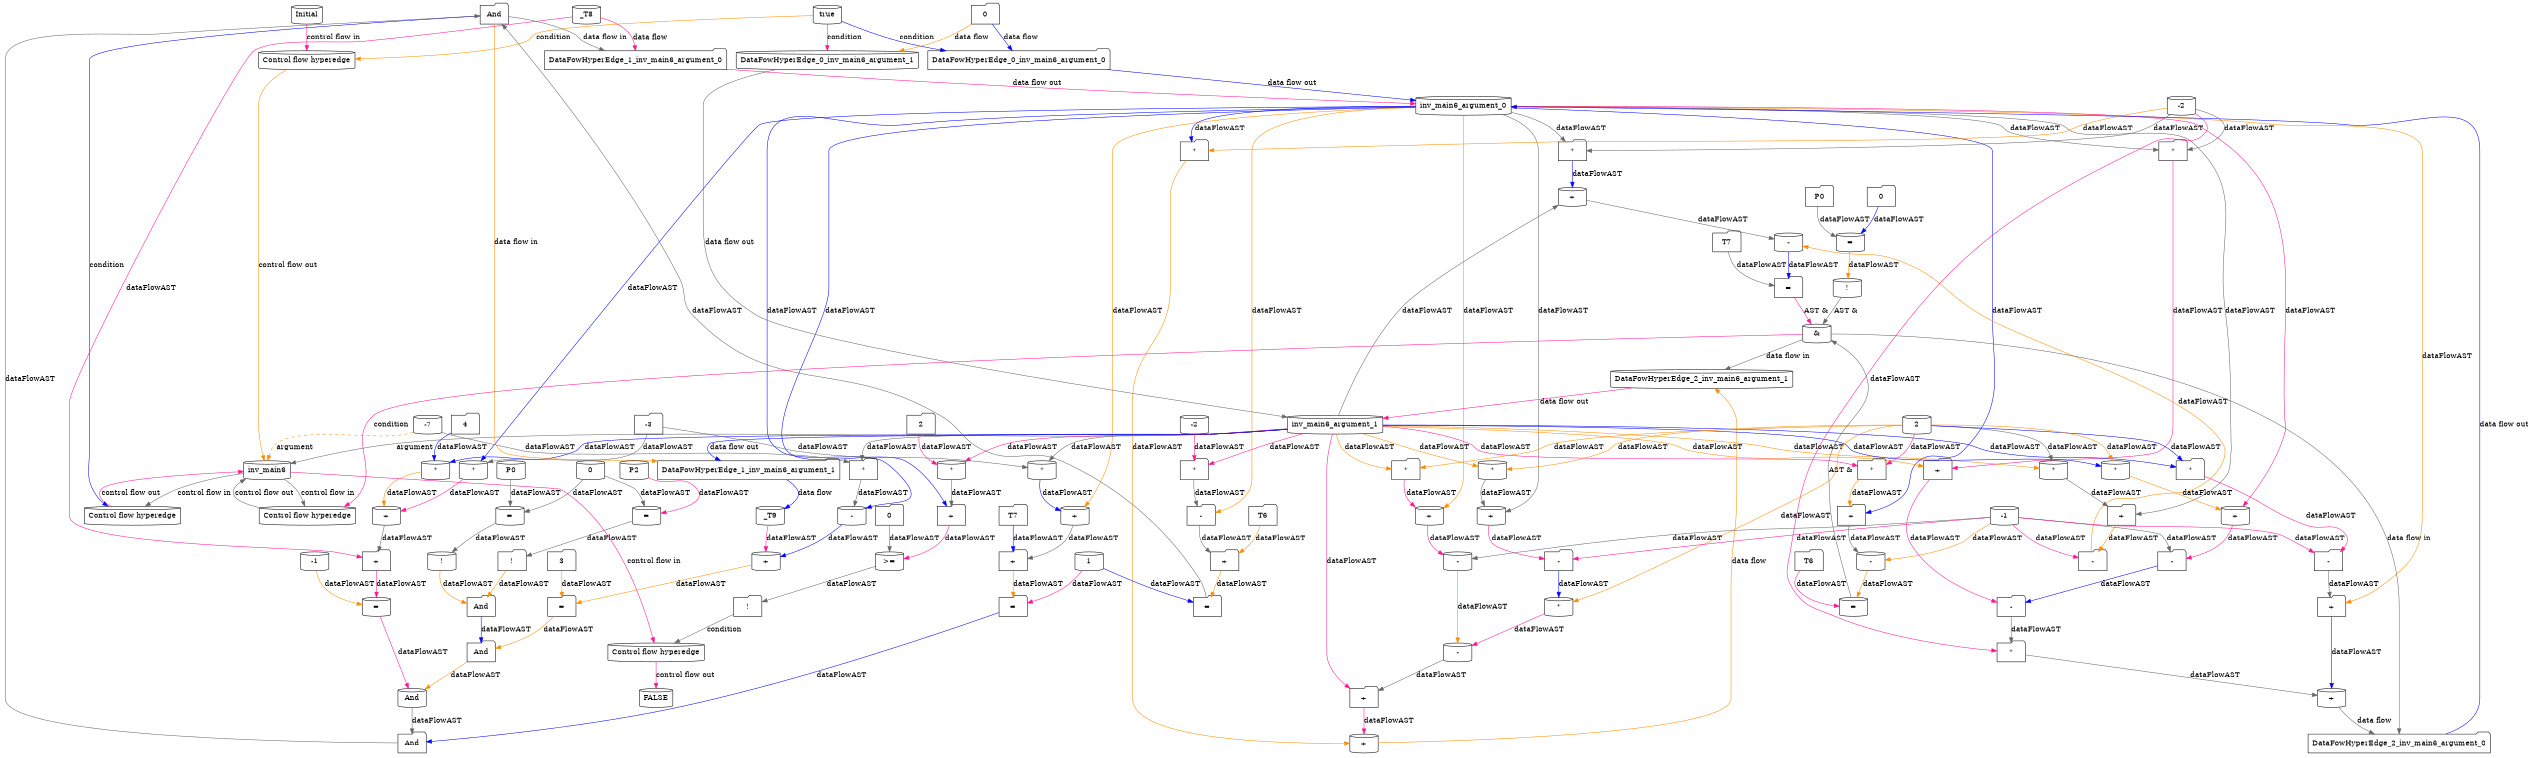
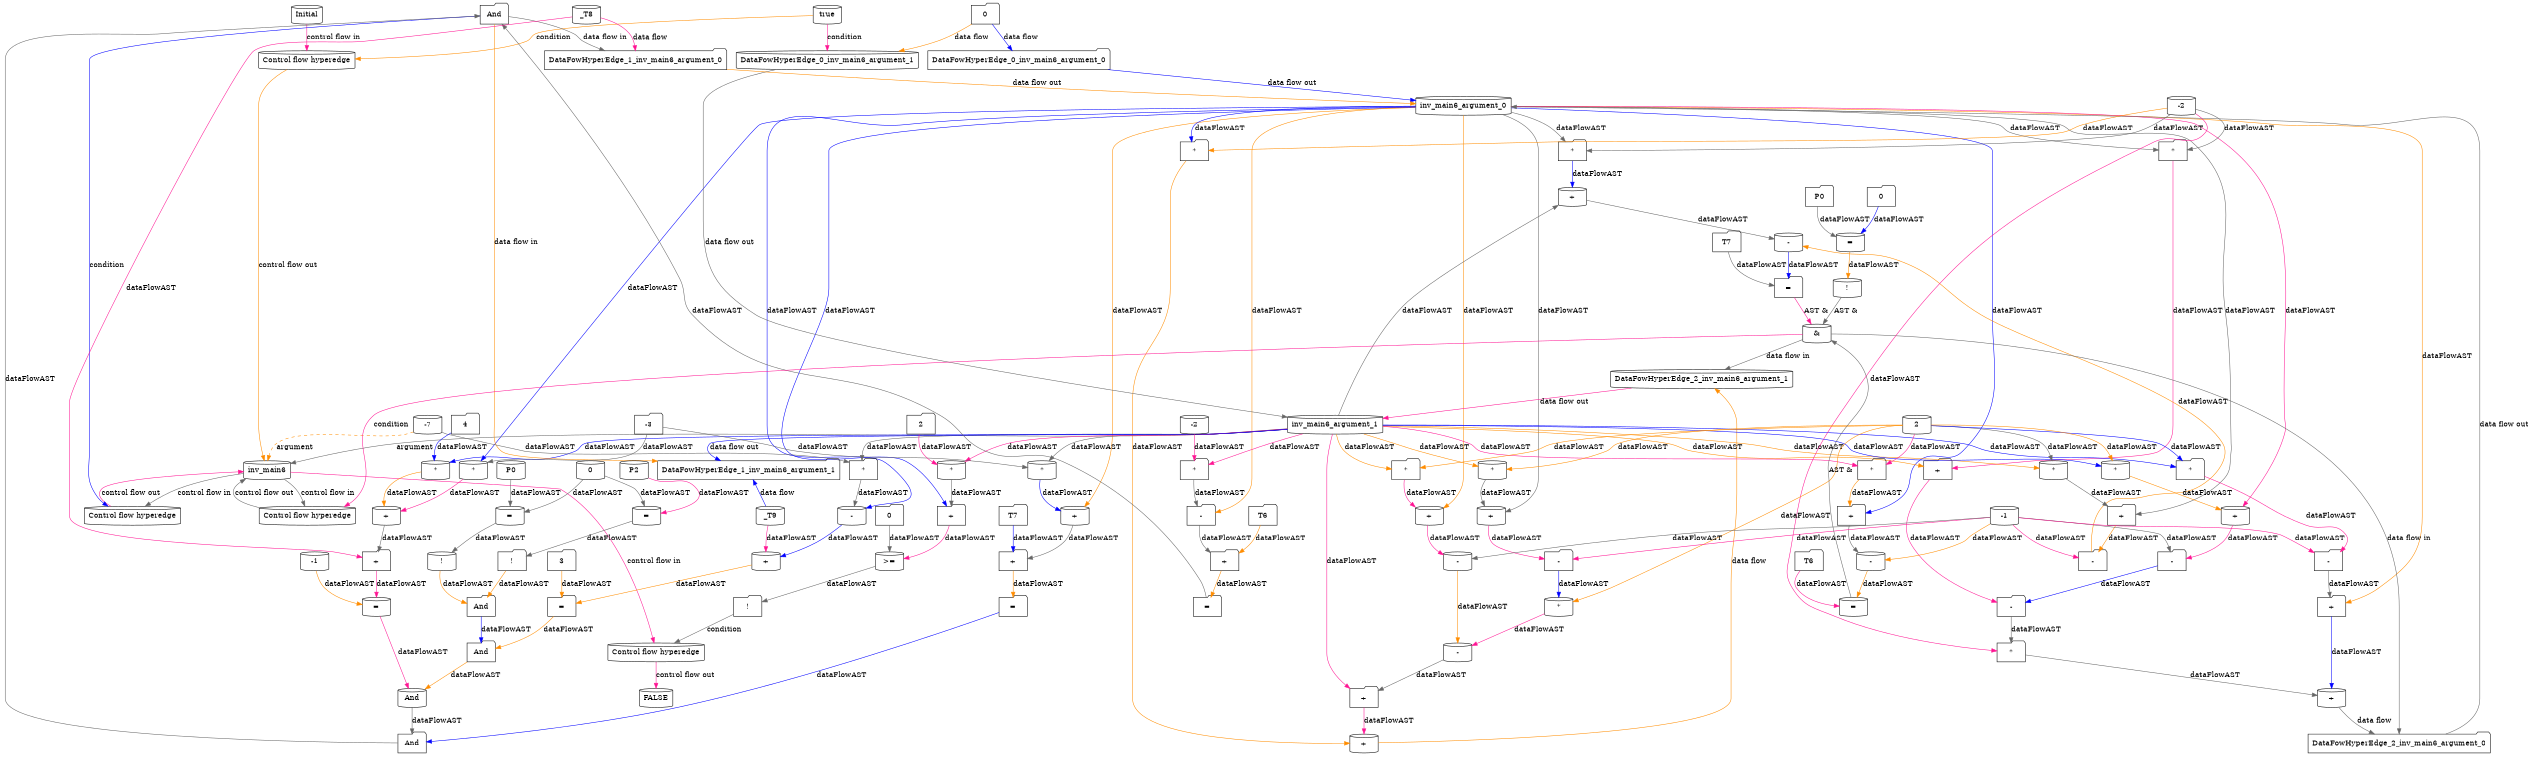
edge "true" -> "DataFowHyperEdge_0_inv_main6_argument_0": removed, label "condition"
edge "DataFowHyperEdge_1_inv_main6_argument_0" -> "inv_main6_argument_0": color deeppink -> darkorange
edge "DataFowHyperEdge_2_inv_main6_argument_0" -> "inv_main6_argument_0": color blue -> gray40
edge "DataFowHyperEdge_1_inv_main6_argument_1" -> "_T9": reversed
node "1": removed
